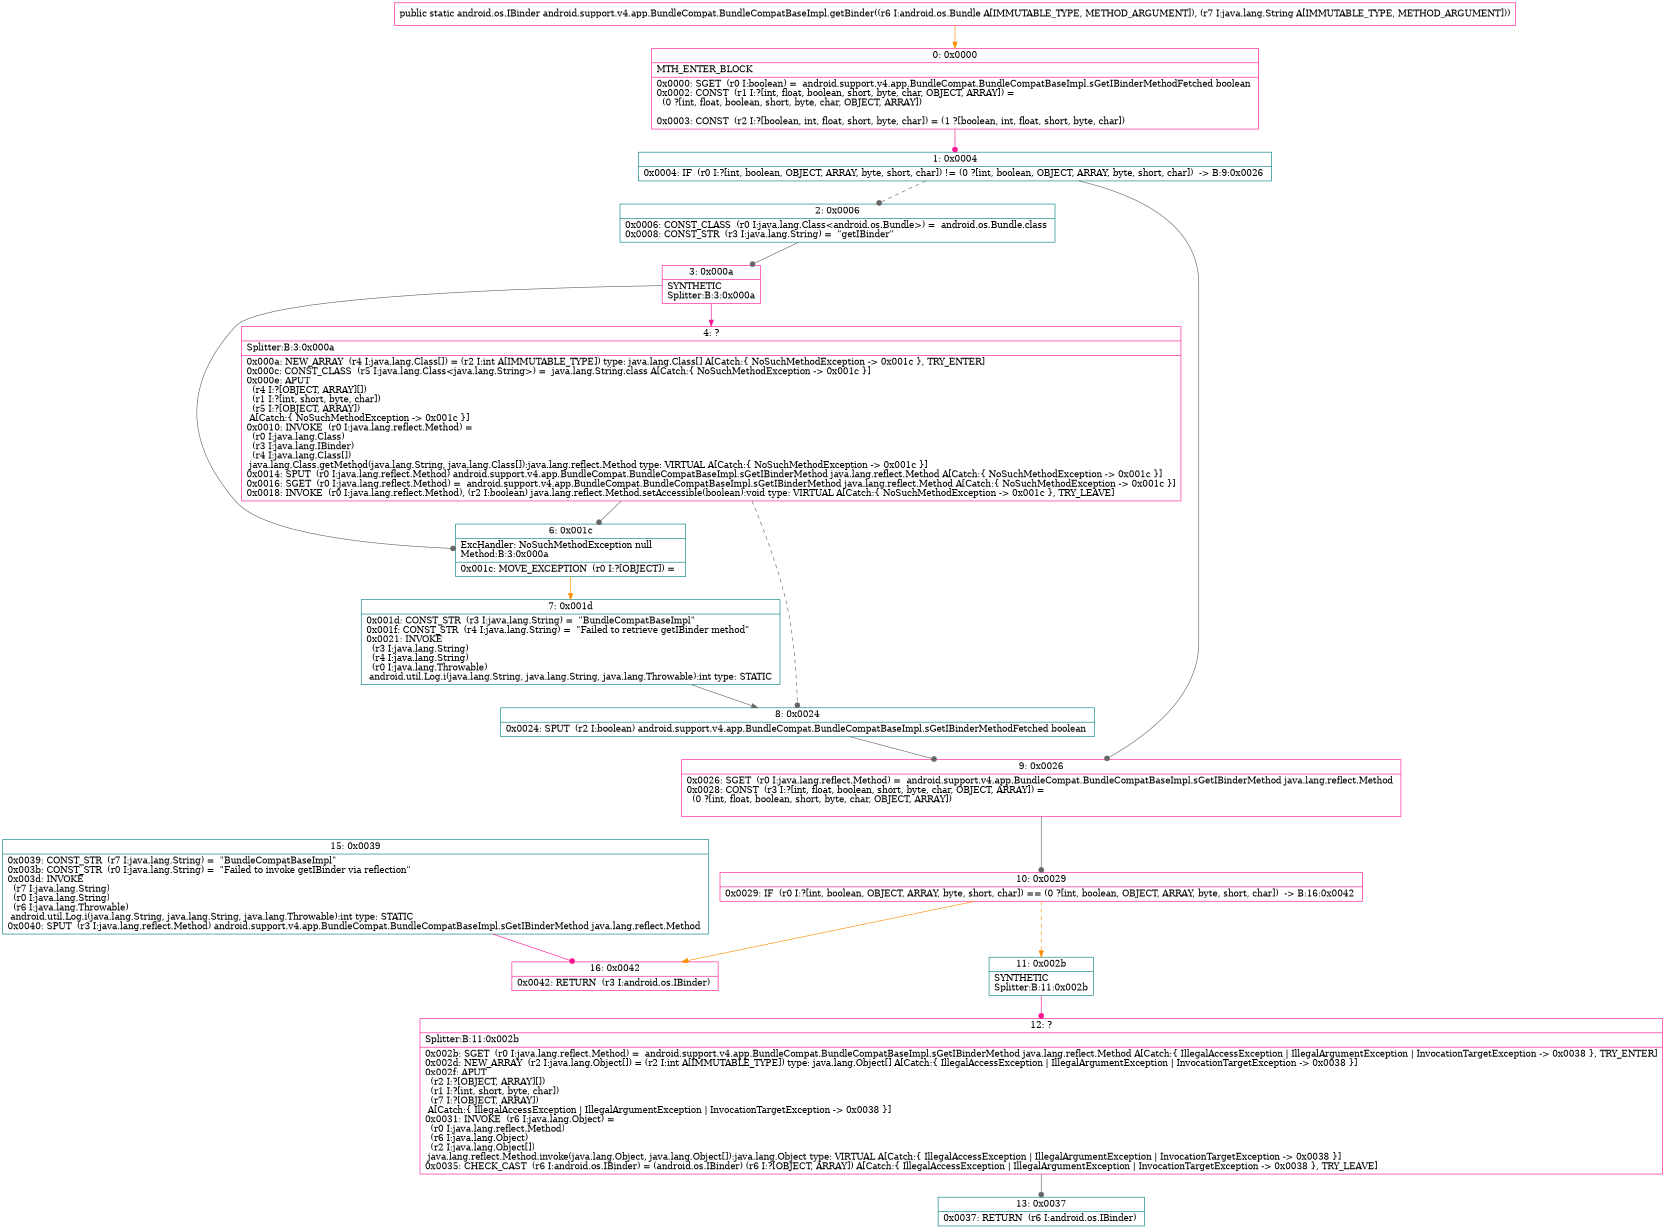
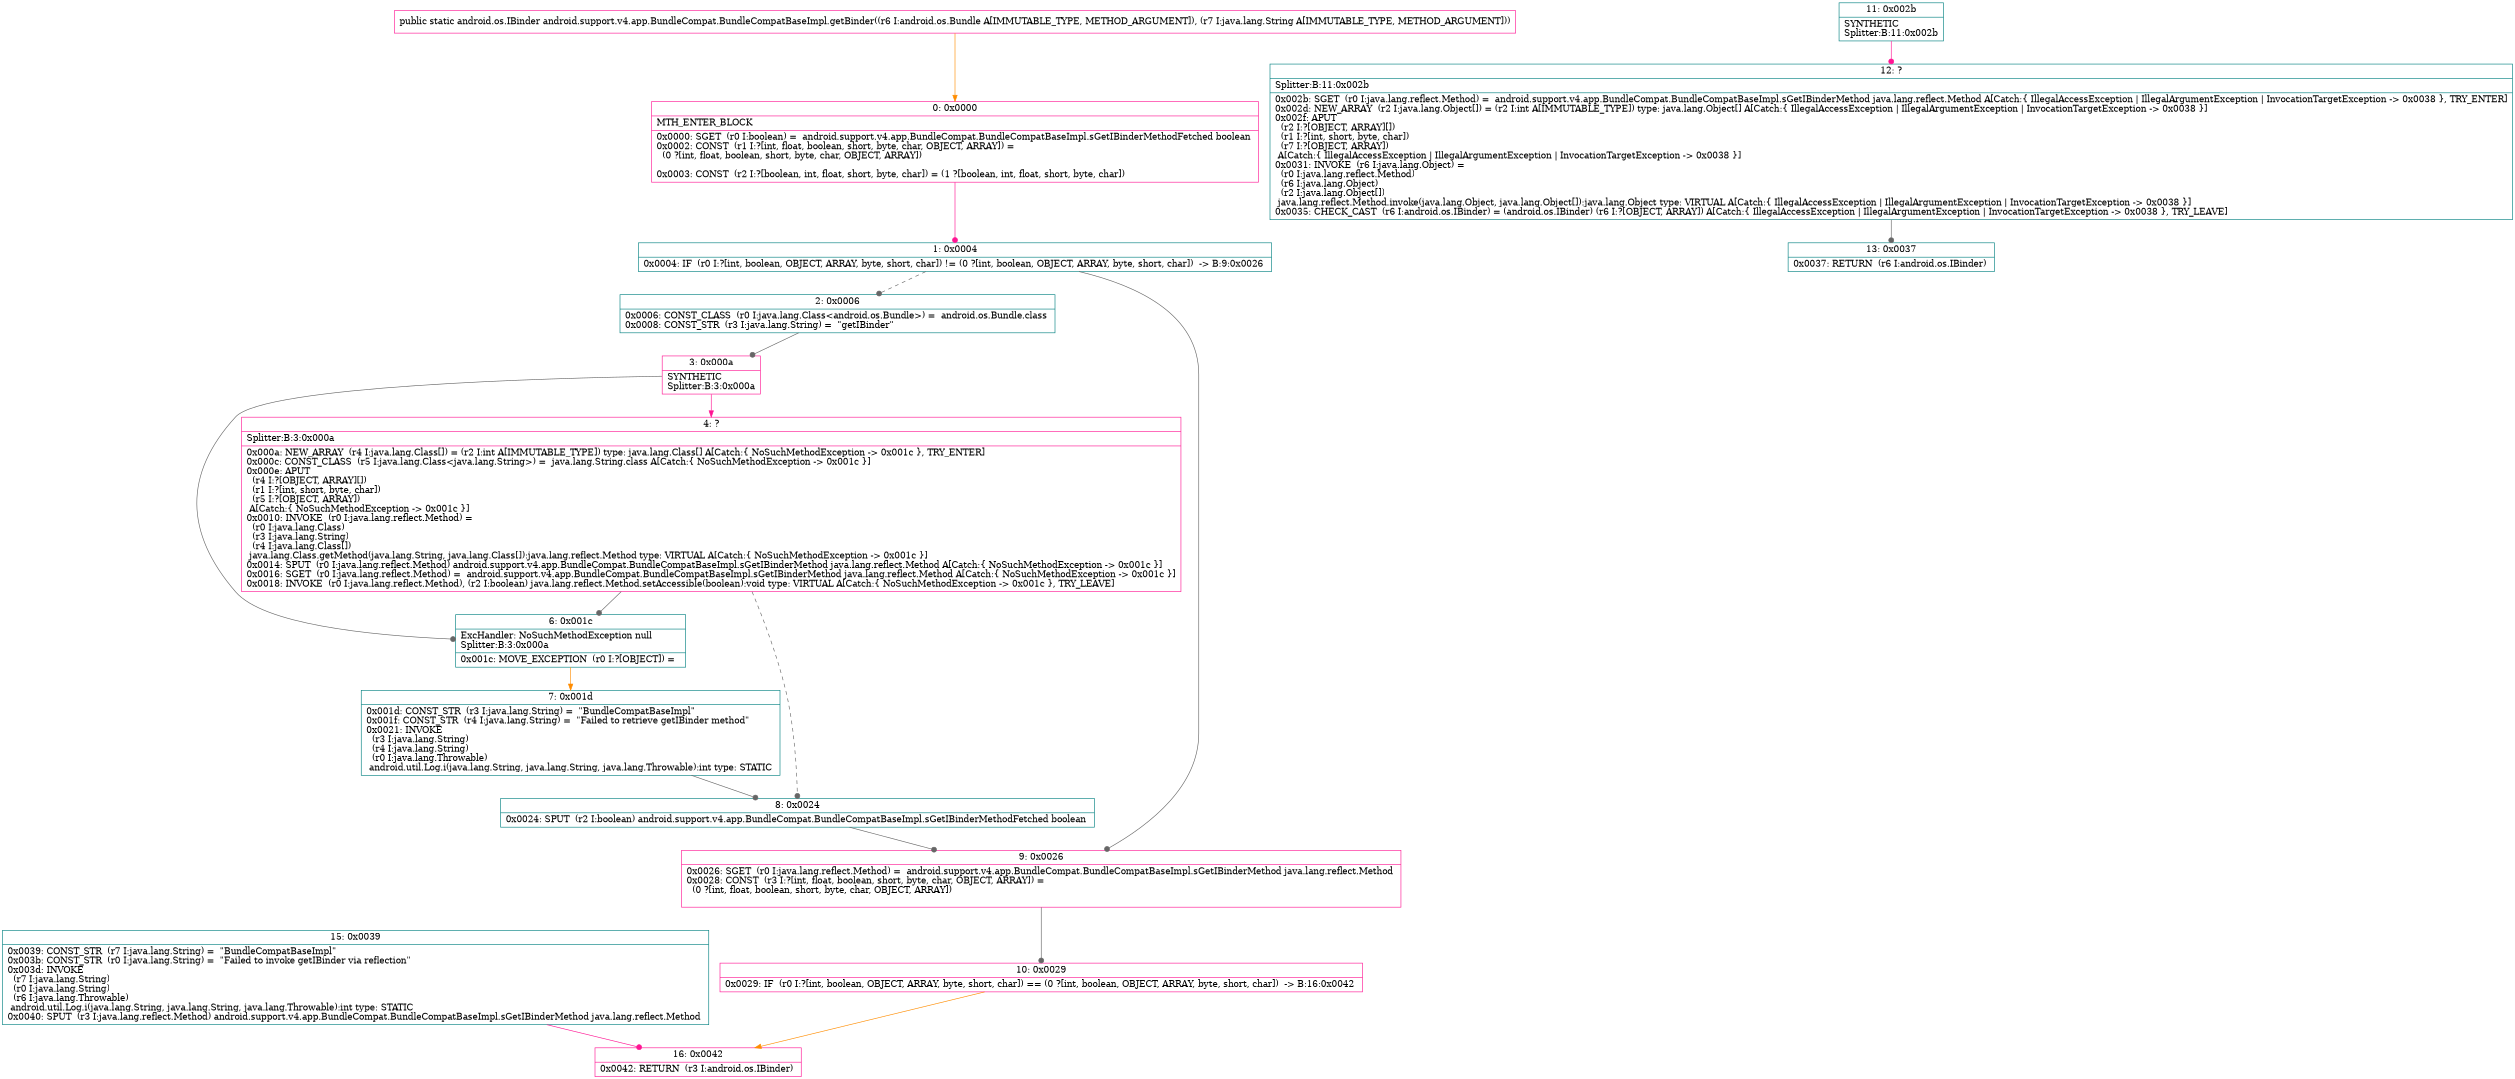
node "4: ?": text "(r3 I:java.lang.IBinder)" -> "(r3 I:java.lang.String)"
node "6: 0x001c": text "Method:B:3:0x000a" -> "Splitter:B:3:0x000a"
edge "7: 0x001d" -> "8: 0x0024": arrowhead normal -> dot
edge "10: 0x0029" -> "11: 0x002b": removed
node "12: ?": color deeppink -> teal
